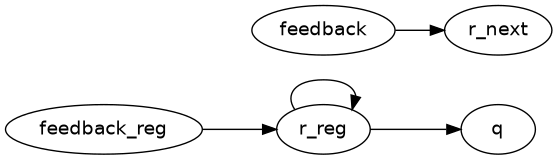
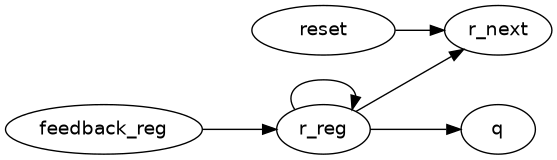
node "feedback": label "feedback" -> "reset"
edge "r_reg" -> "r_next": added
